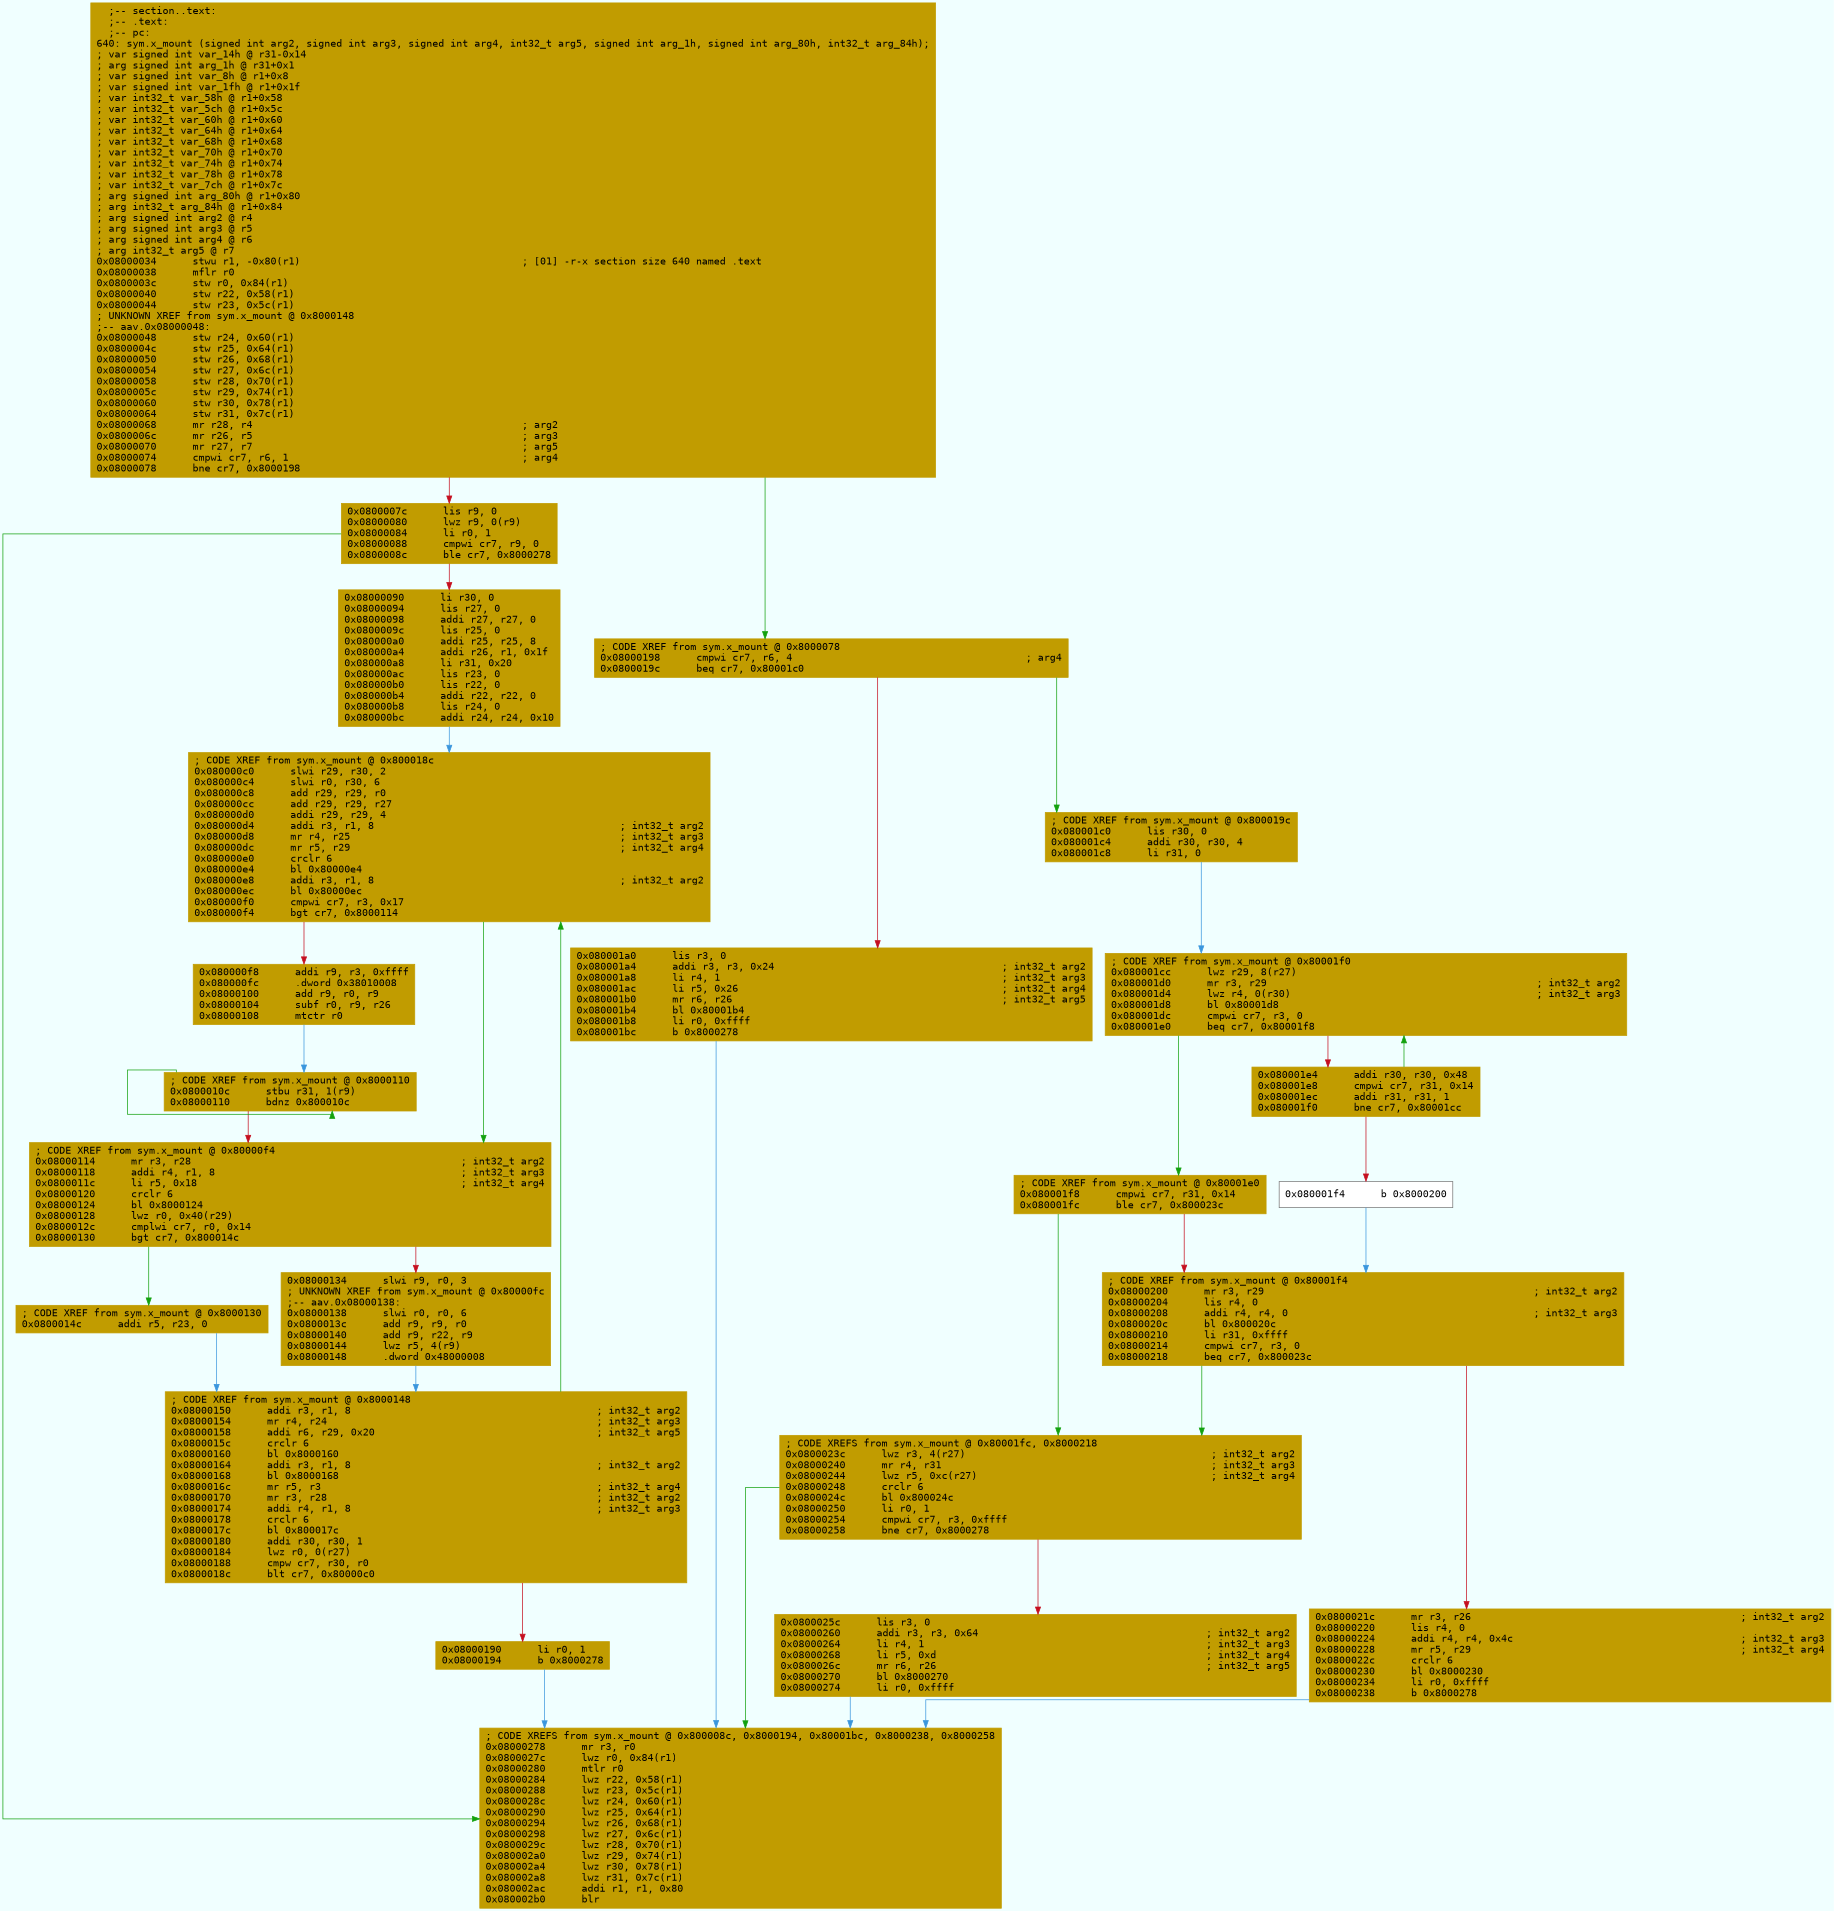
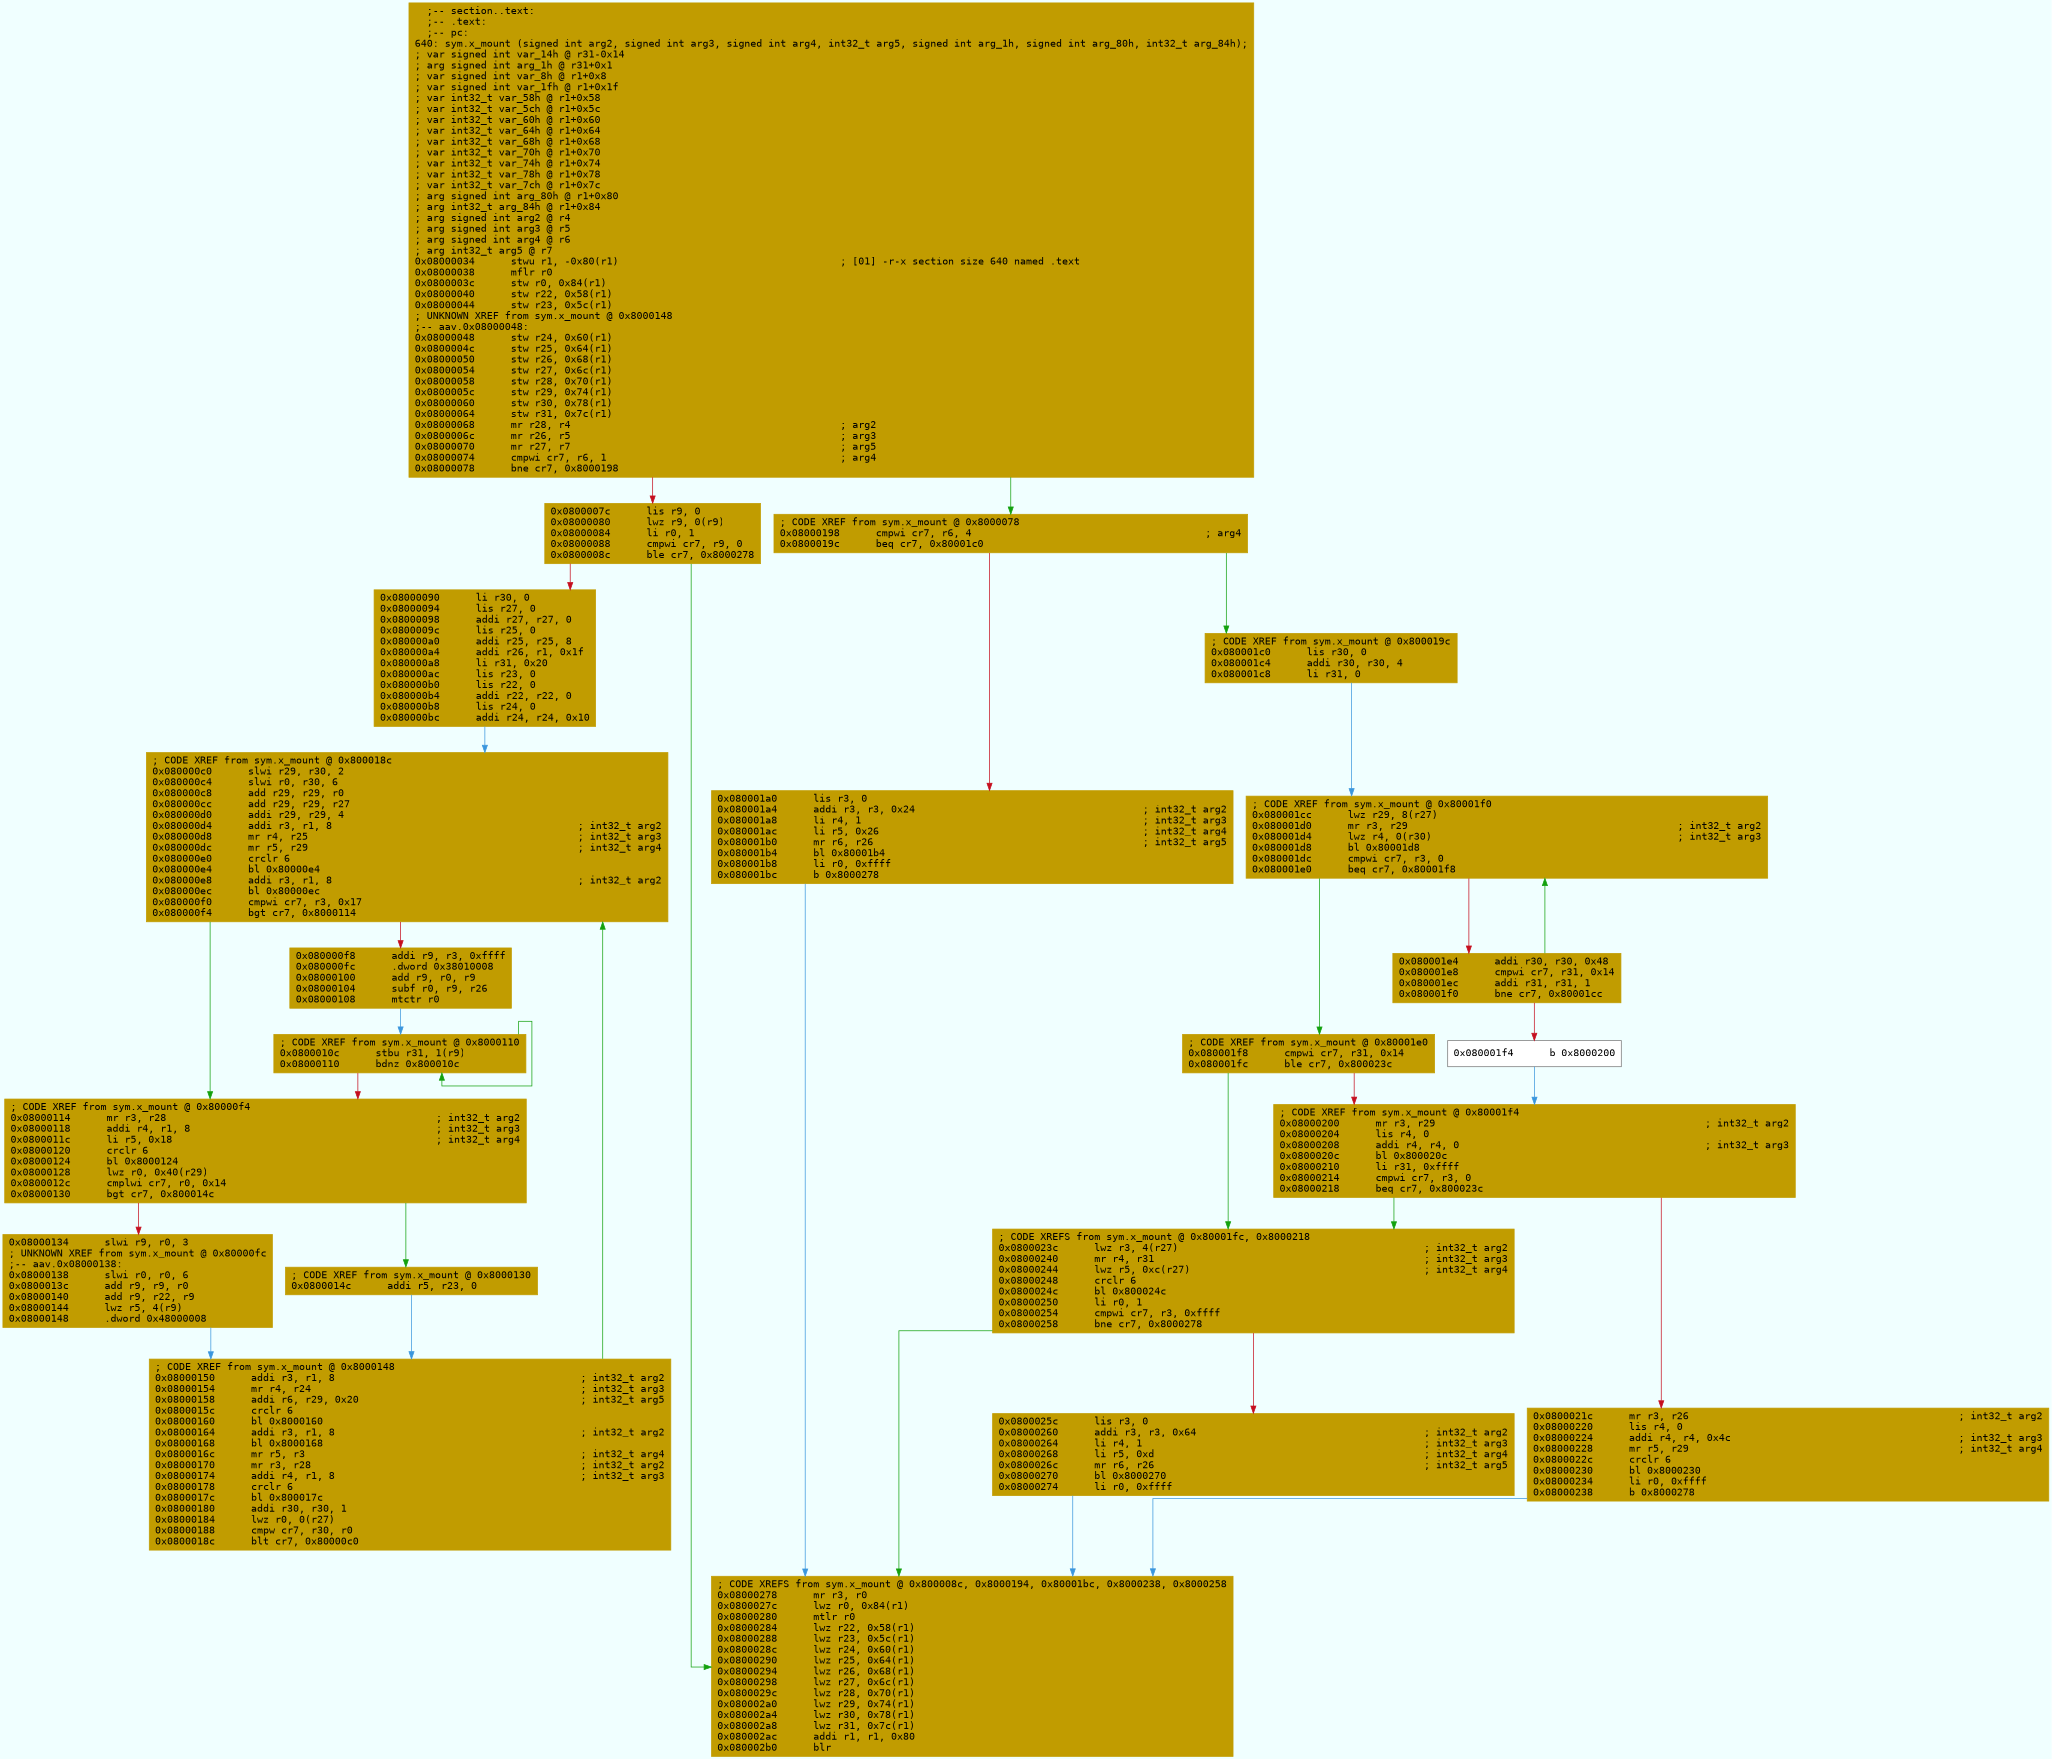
node "0x08000190      li r0, 1 0x08000194      b 0x8000278": removed
